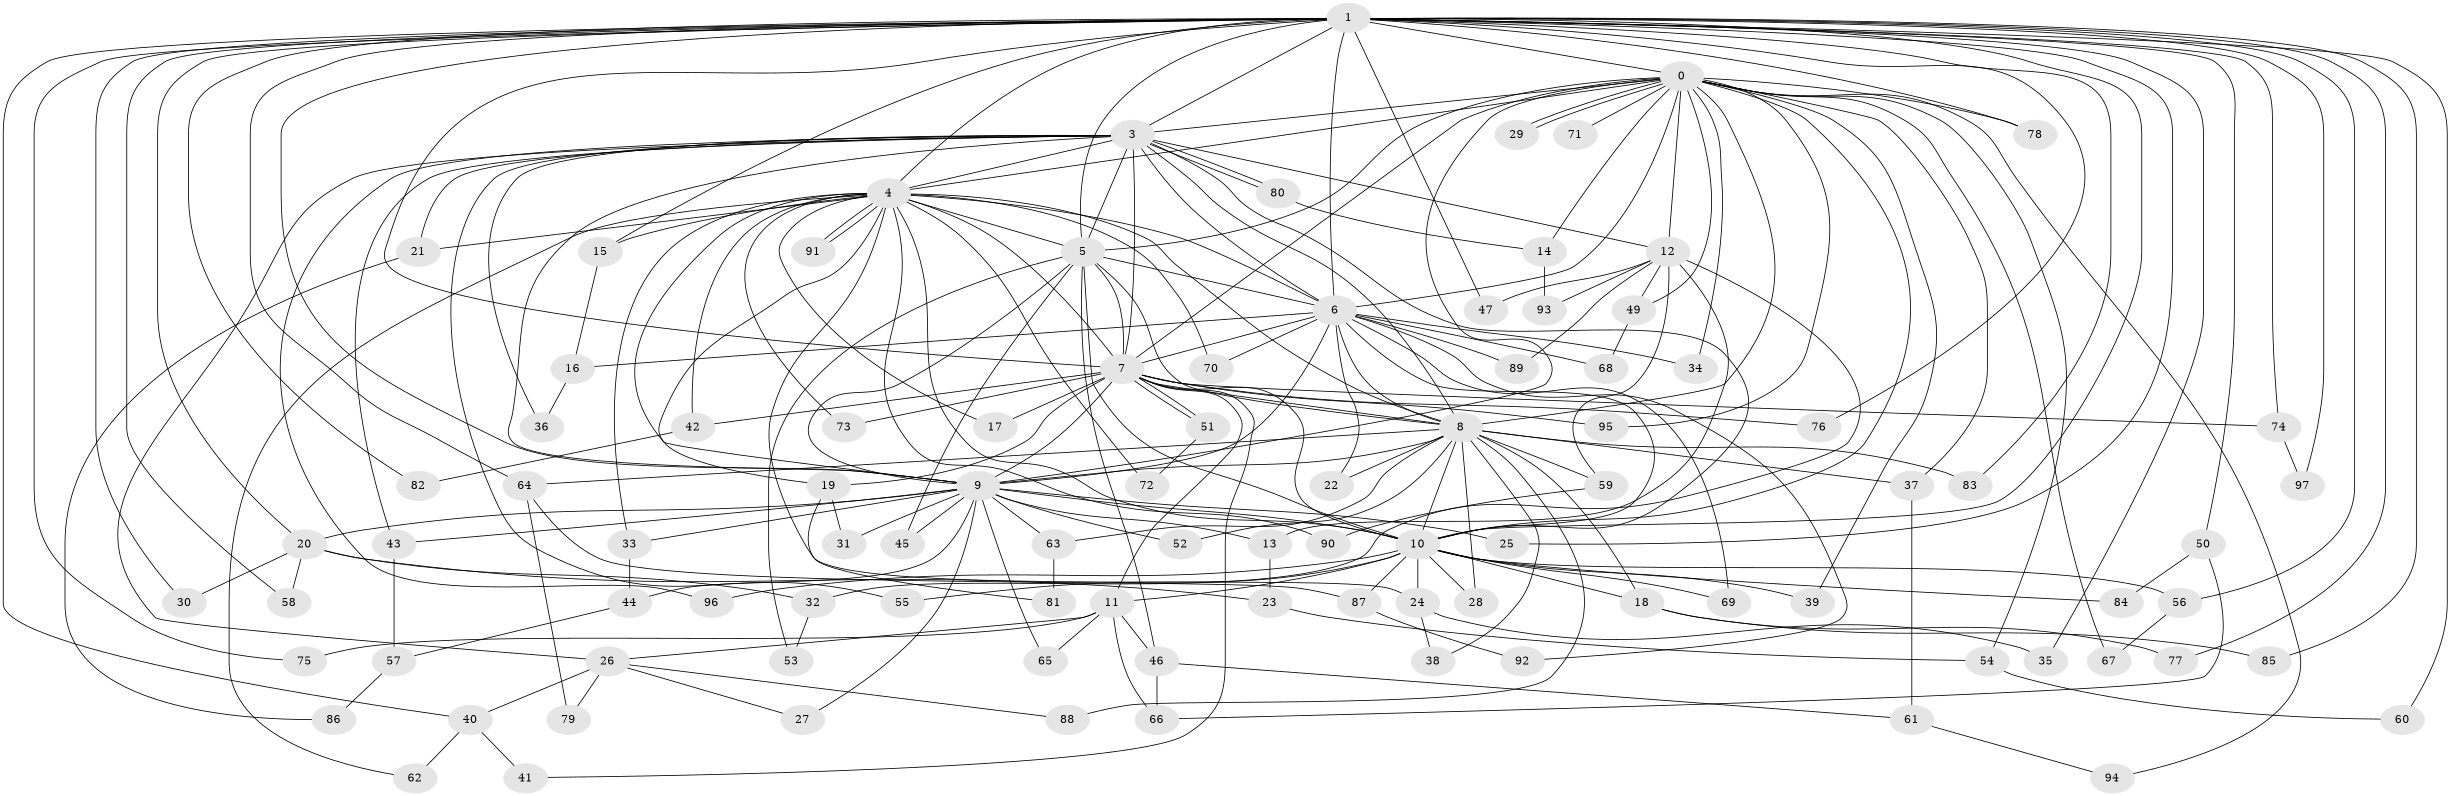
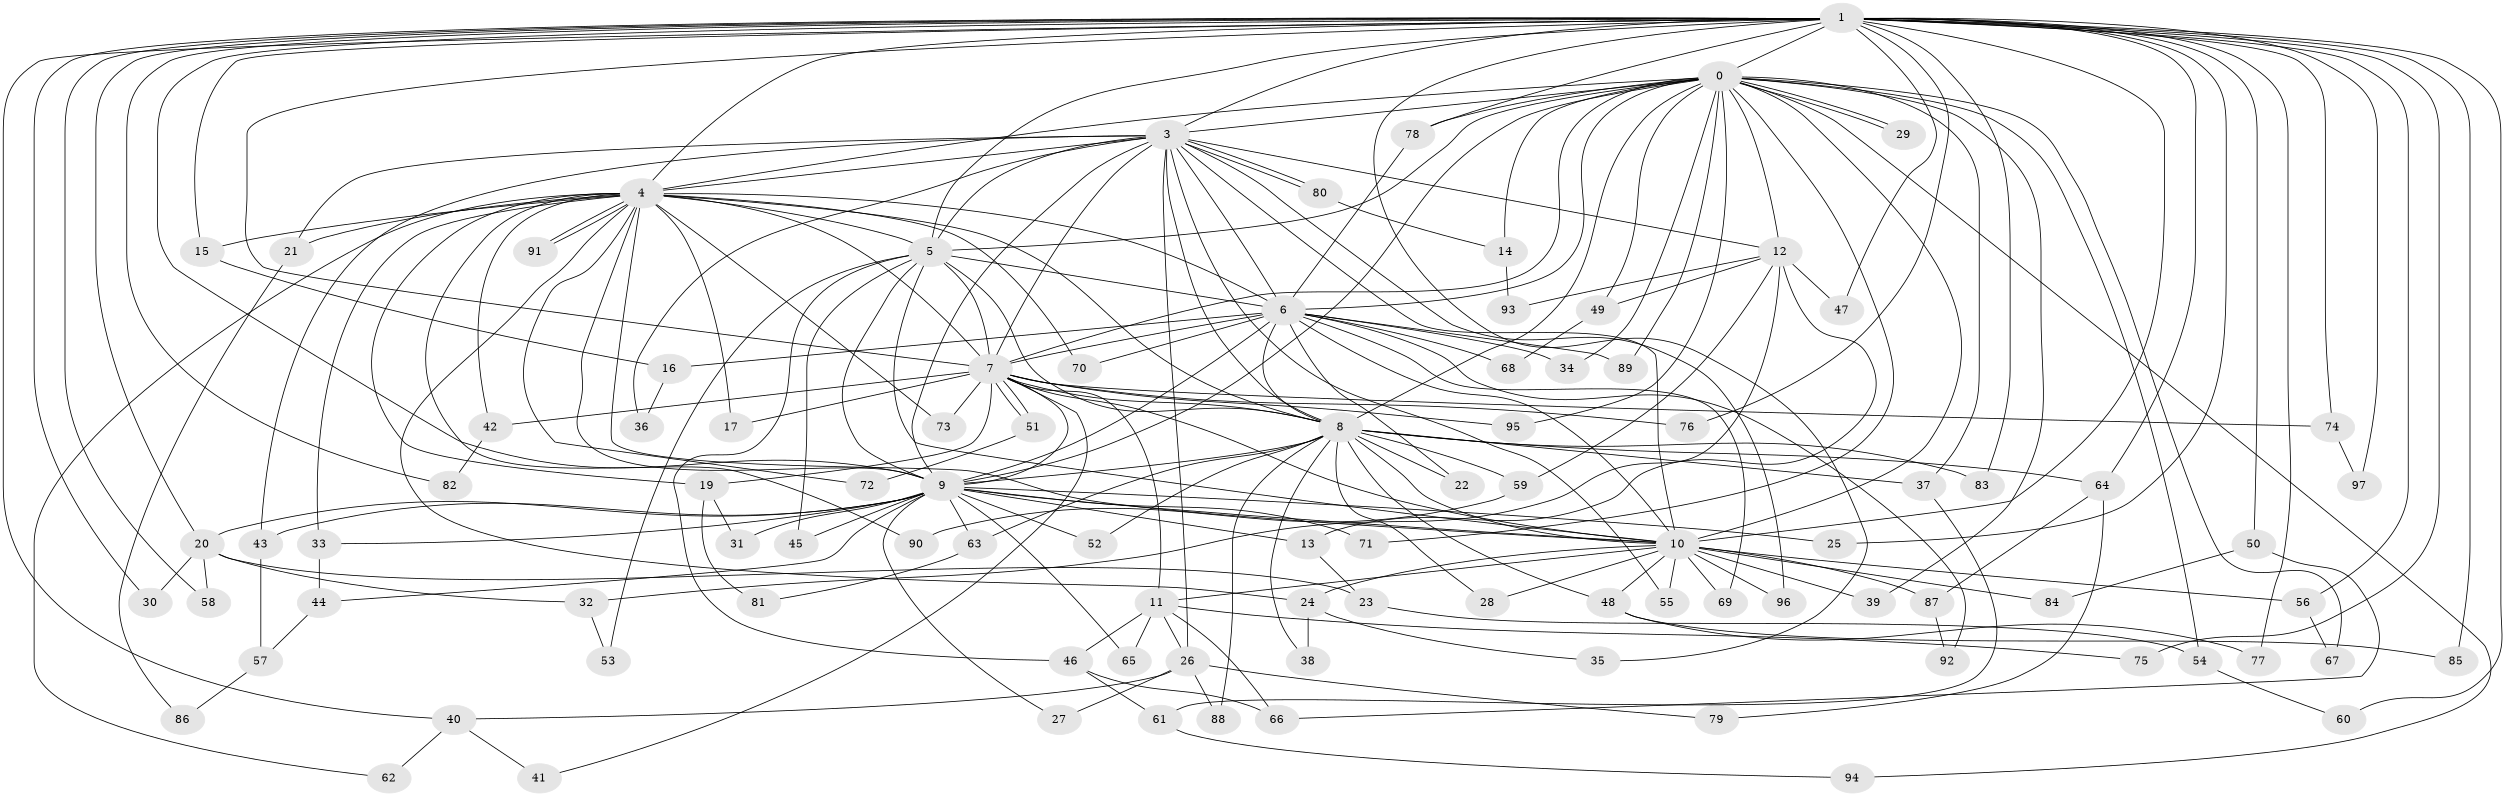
edge "1" -- "6": now "78" -- "6"
edge "12" -- "89": now "0" -- "89"
edge "9" -- "71": added
node "18": label "18" -> "48"
